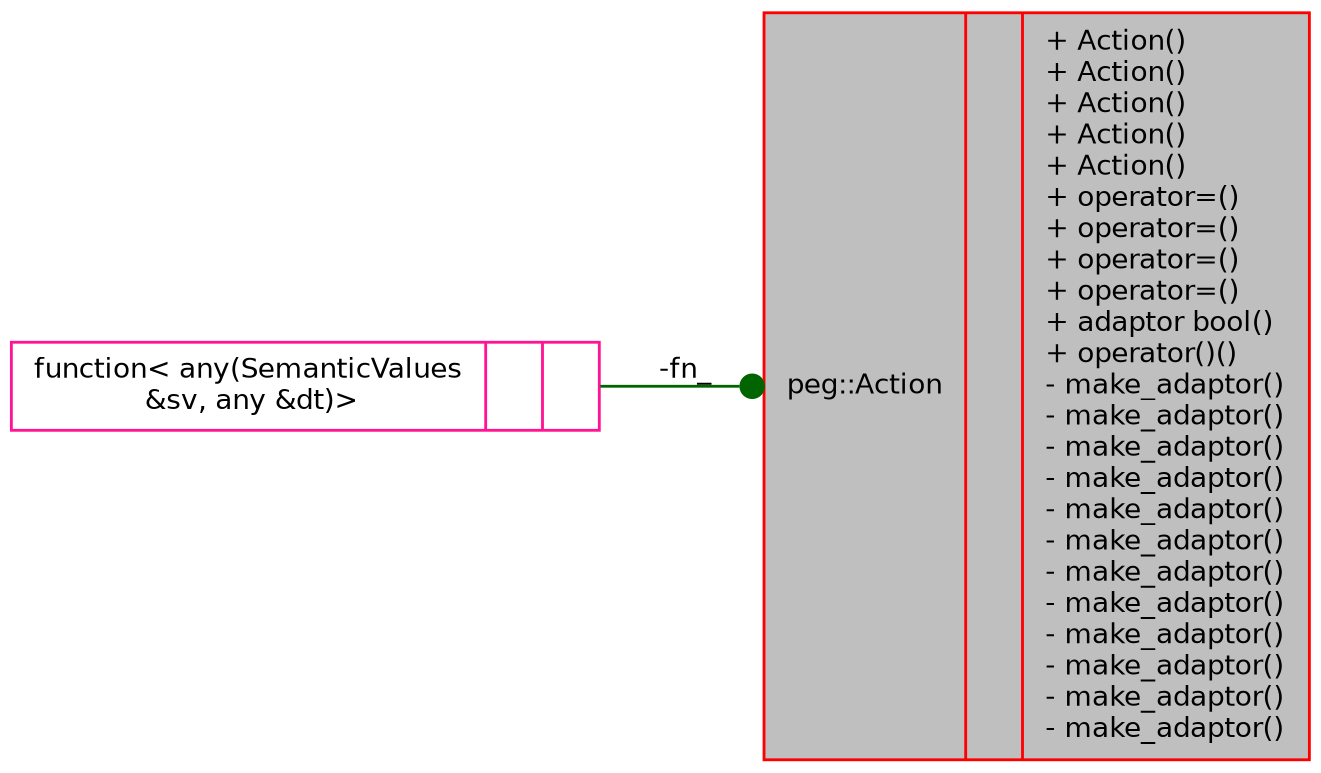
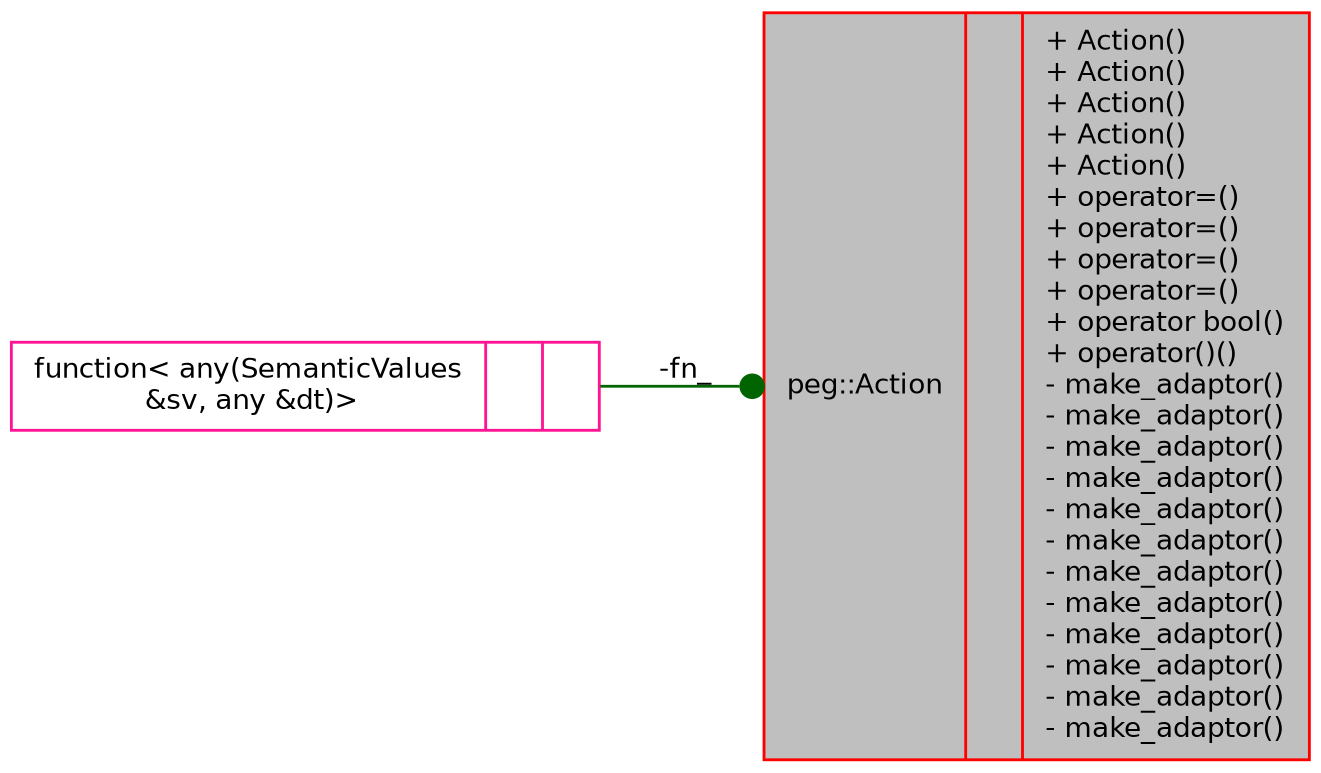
node "peg::Action": text "+ adaptor bool()" -> "+ operator bool()"
